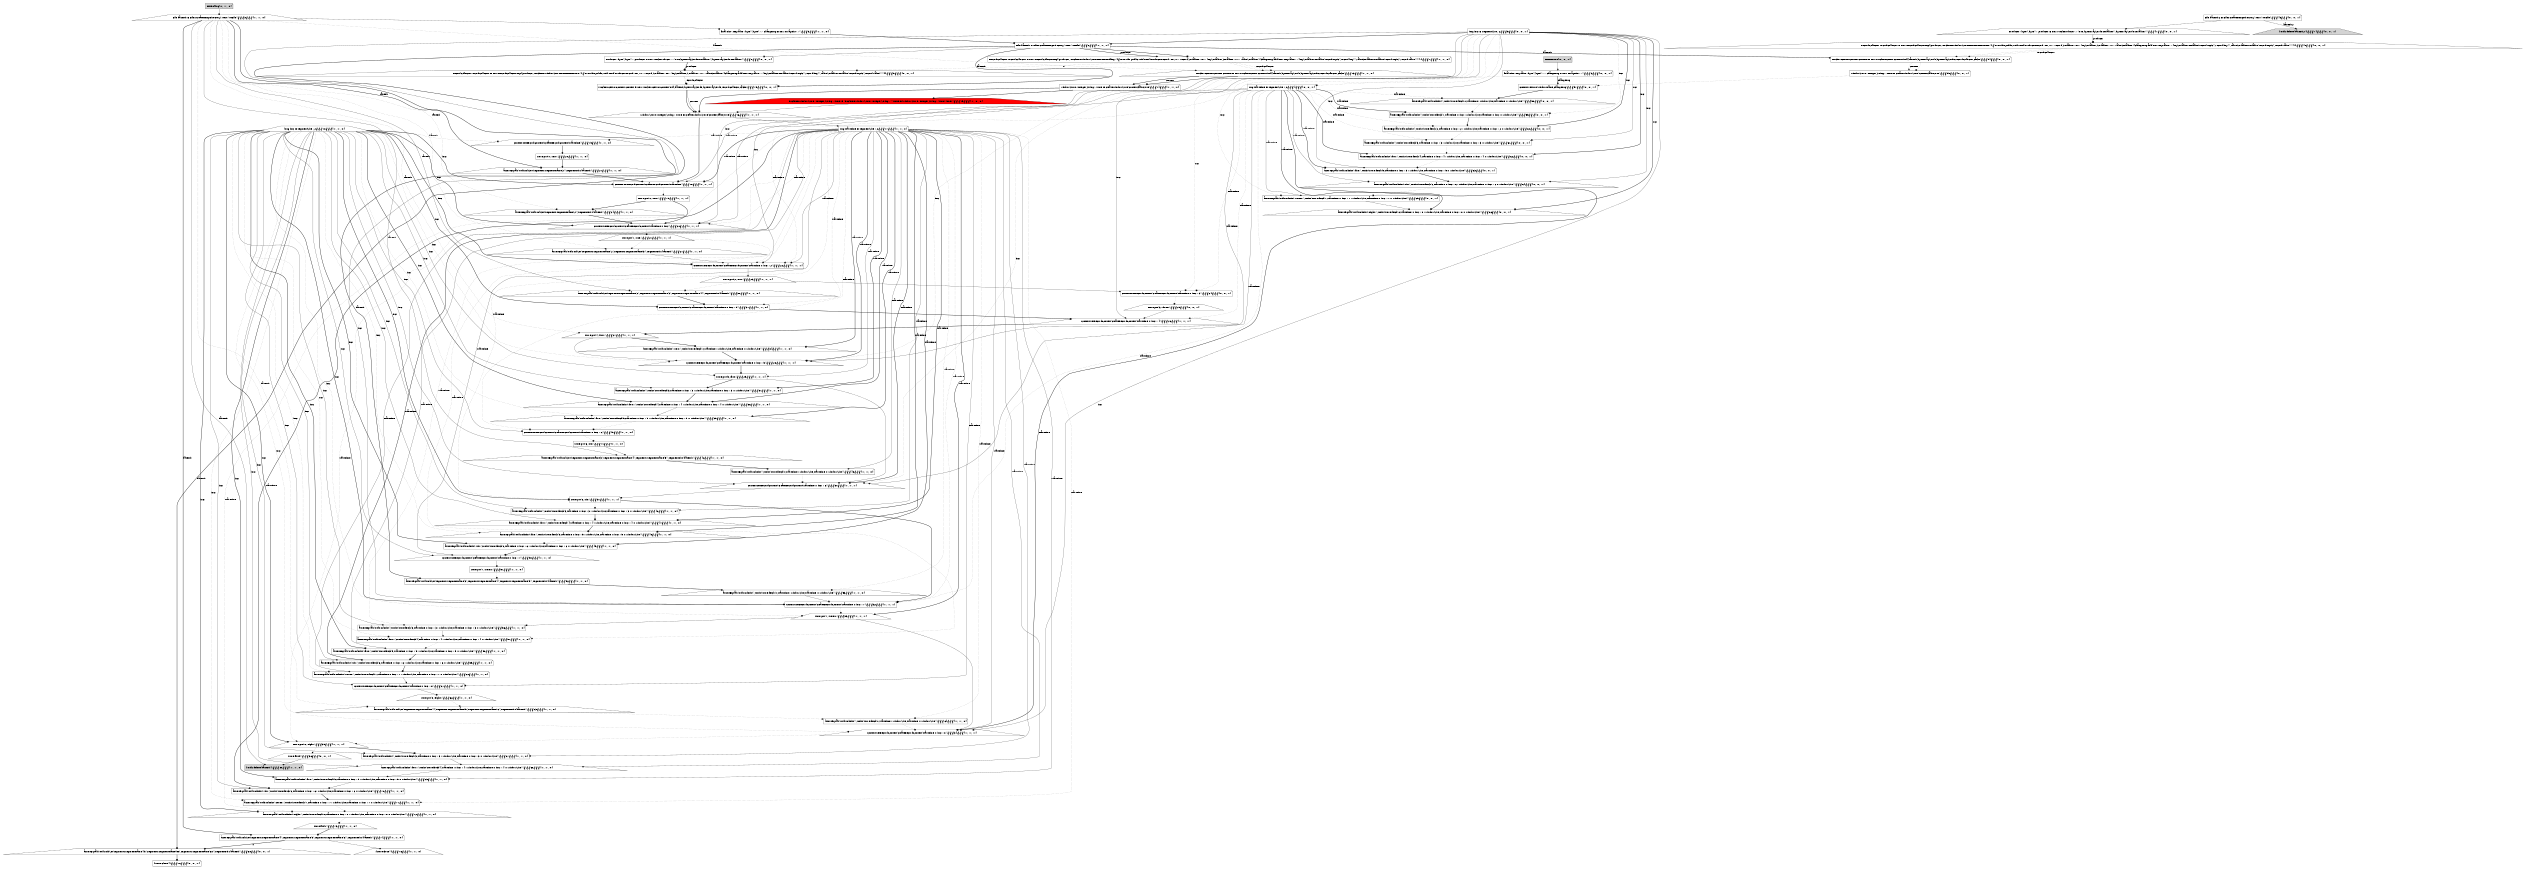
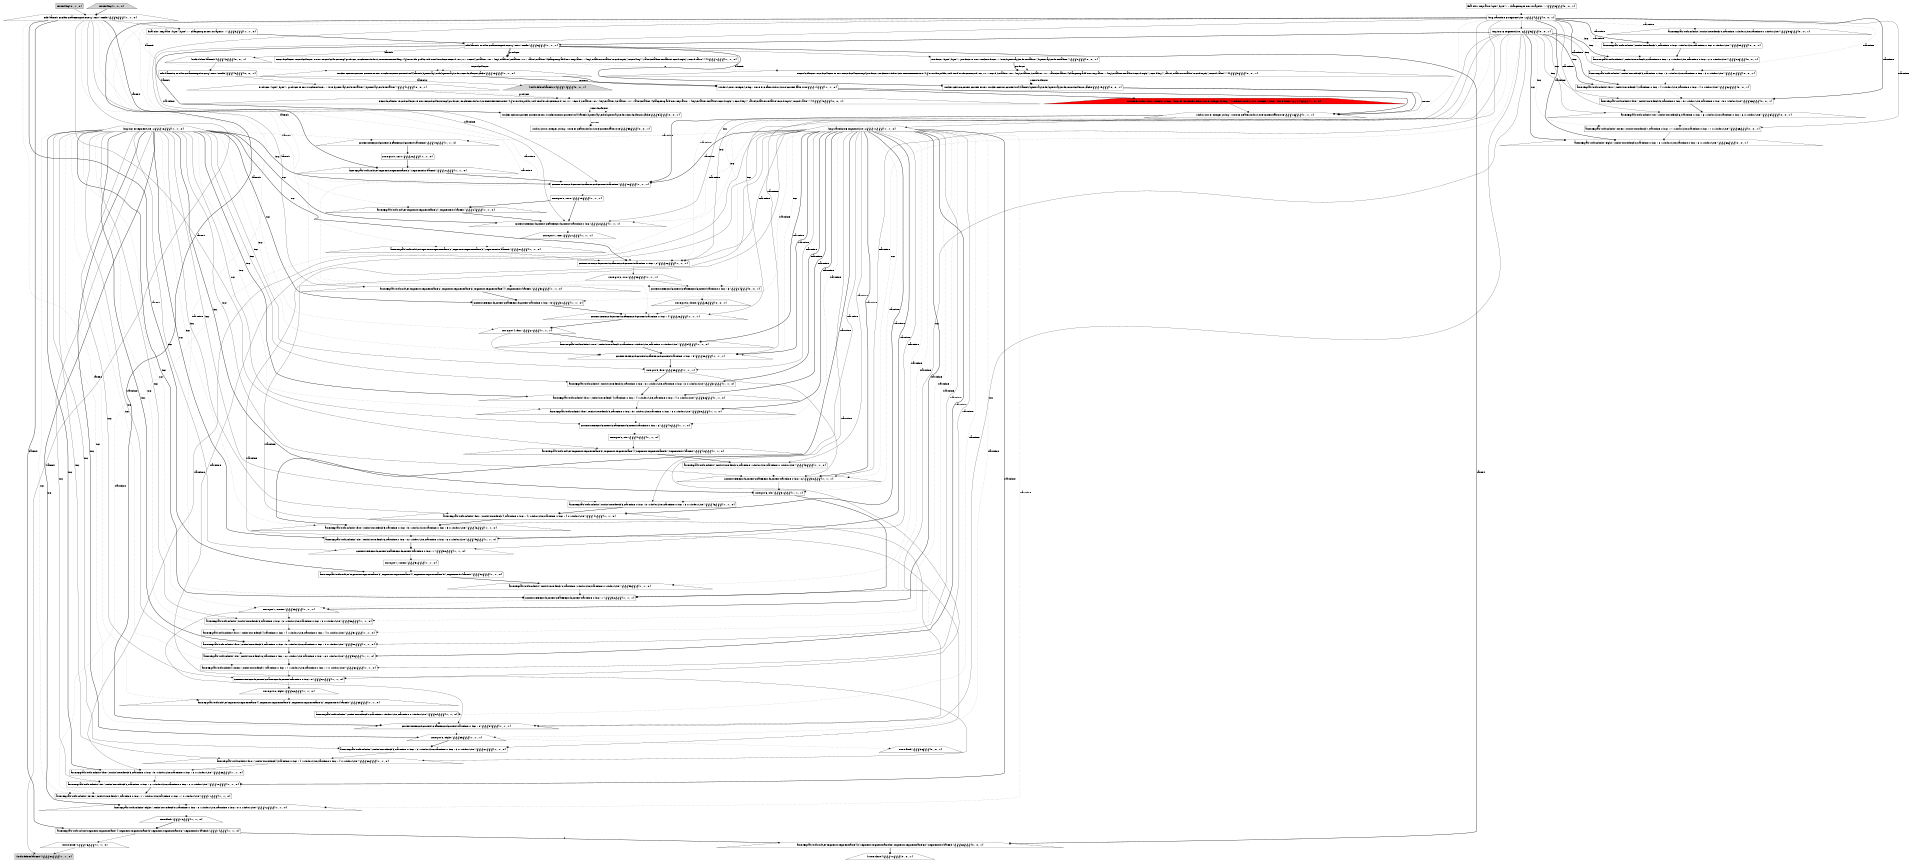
node "testRolling['1', '0', '0']": added
edge "long startTime = segmentSize * 2@@@4@@@['0', '0', '1']" -> "long incr = segmentSize / 2@@@5@@@['0', '0', '1']": added
node "{Utils.delete(baseDir)}@@@42@@@['0', '0', '1']": added
node "testRestore['0', '0', '1']": removed
node "context.restore(windowName,changeLog)@@@57@@@['0', '0', '1']": removed
node "long startTime = segmentSize * 2@@@17@@@['1', '1', '0']": shape note -> trapezium
edge "store.flush()@@@36@@@['0', '0', '1']" -> "{Utils.delete(baseDir)}@@@80@@@['1', '1', '0']": now "{store.close()}@@@76@@@['1', '1', '0']" -> "{Utils.delete(baseDir)}@@@80@@@['1', '1', '0']"
node "{store.close()}@@@70@@@['0', '0', '1']": shape note -> trapezium
